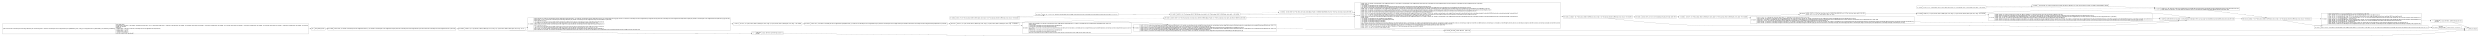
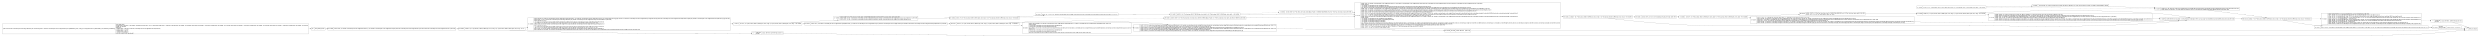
node "47: 0x0036": added
